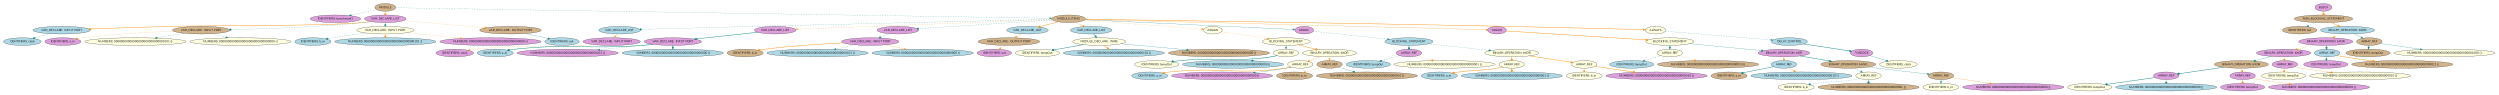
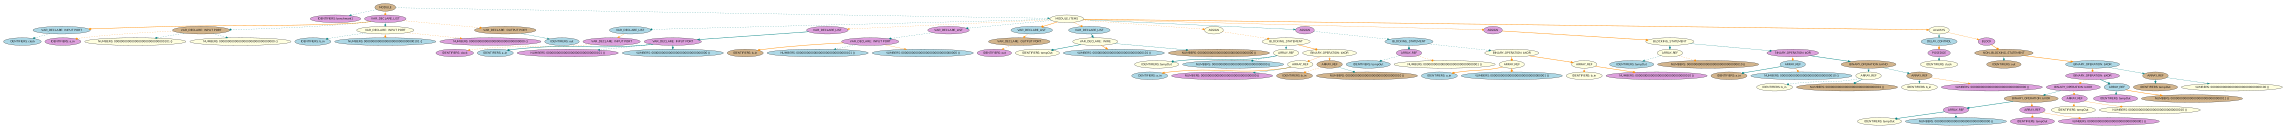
node "MODULE_ITEMS": fillcolor tan -> lightyellow
edge "ALWAYS" -> "BLOCK": added
node "MODULE_DECLARE:  WIRE": label "MODULE_DECLARE:  WIRE" -> "VAR_DECLARE:  WIRE"
edge "DELAY_CONTROL" -> "POSEDGE": color teal -> darkorange
